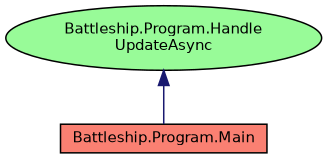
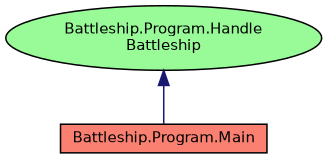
node "Battleship.Program.Handle UpdateAsync": label "Battleship.Program.Handle UpdateAsync" -> "Battleship.Program.Handle Battleship"
